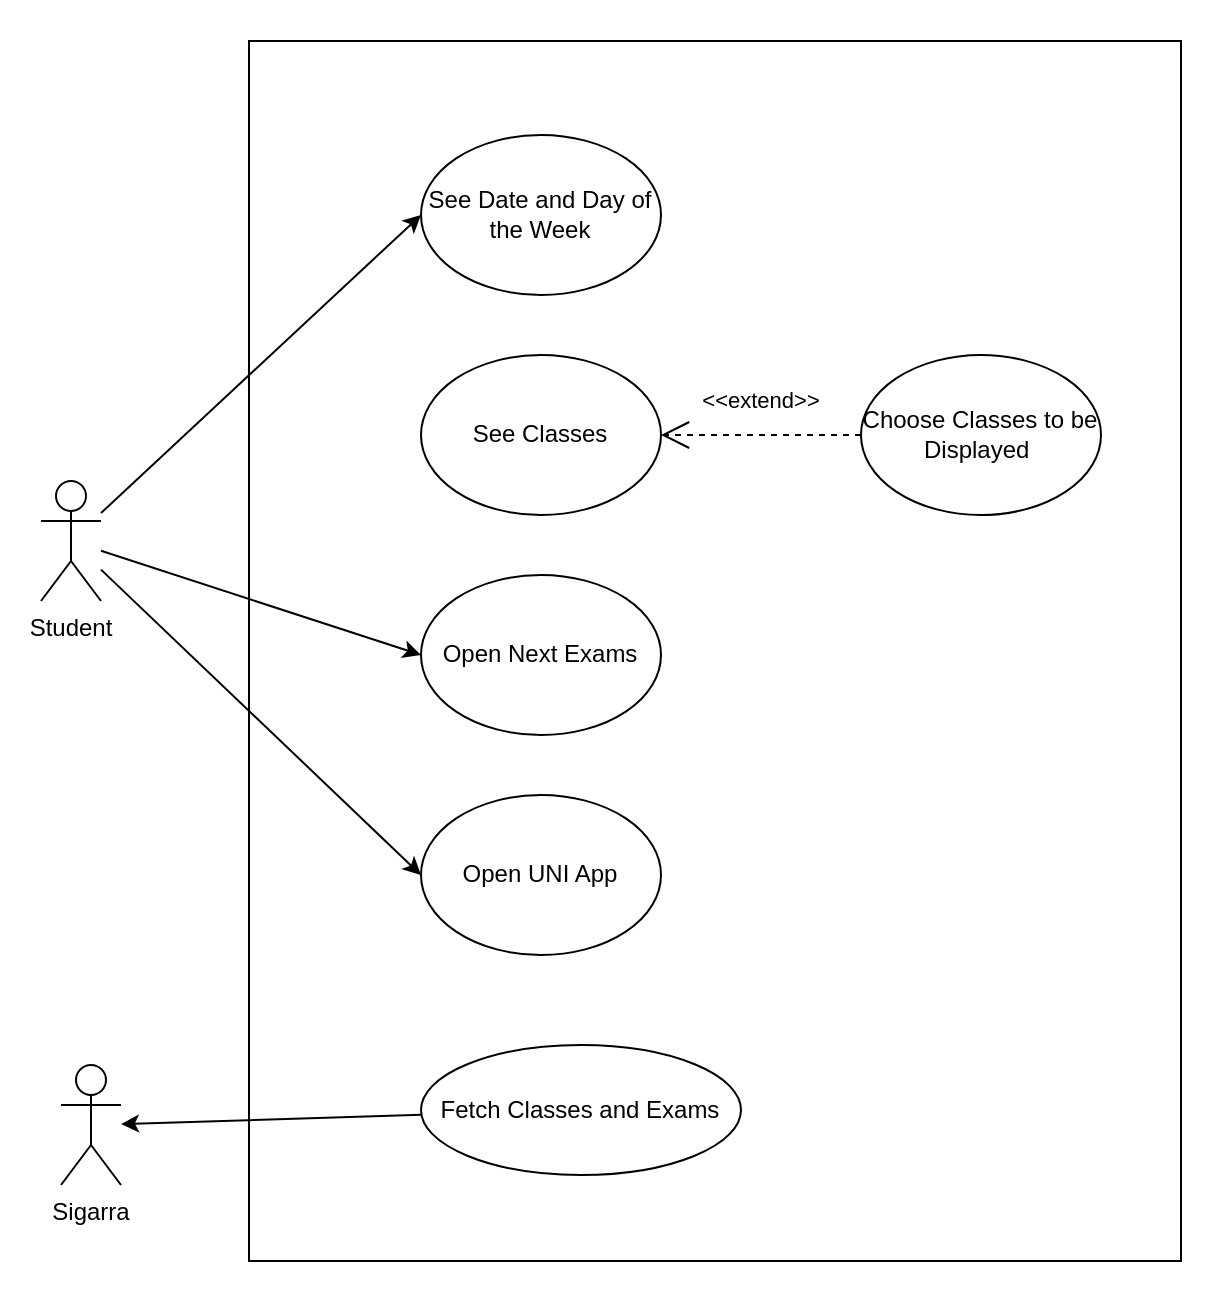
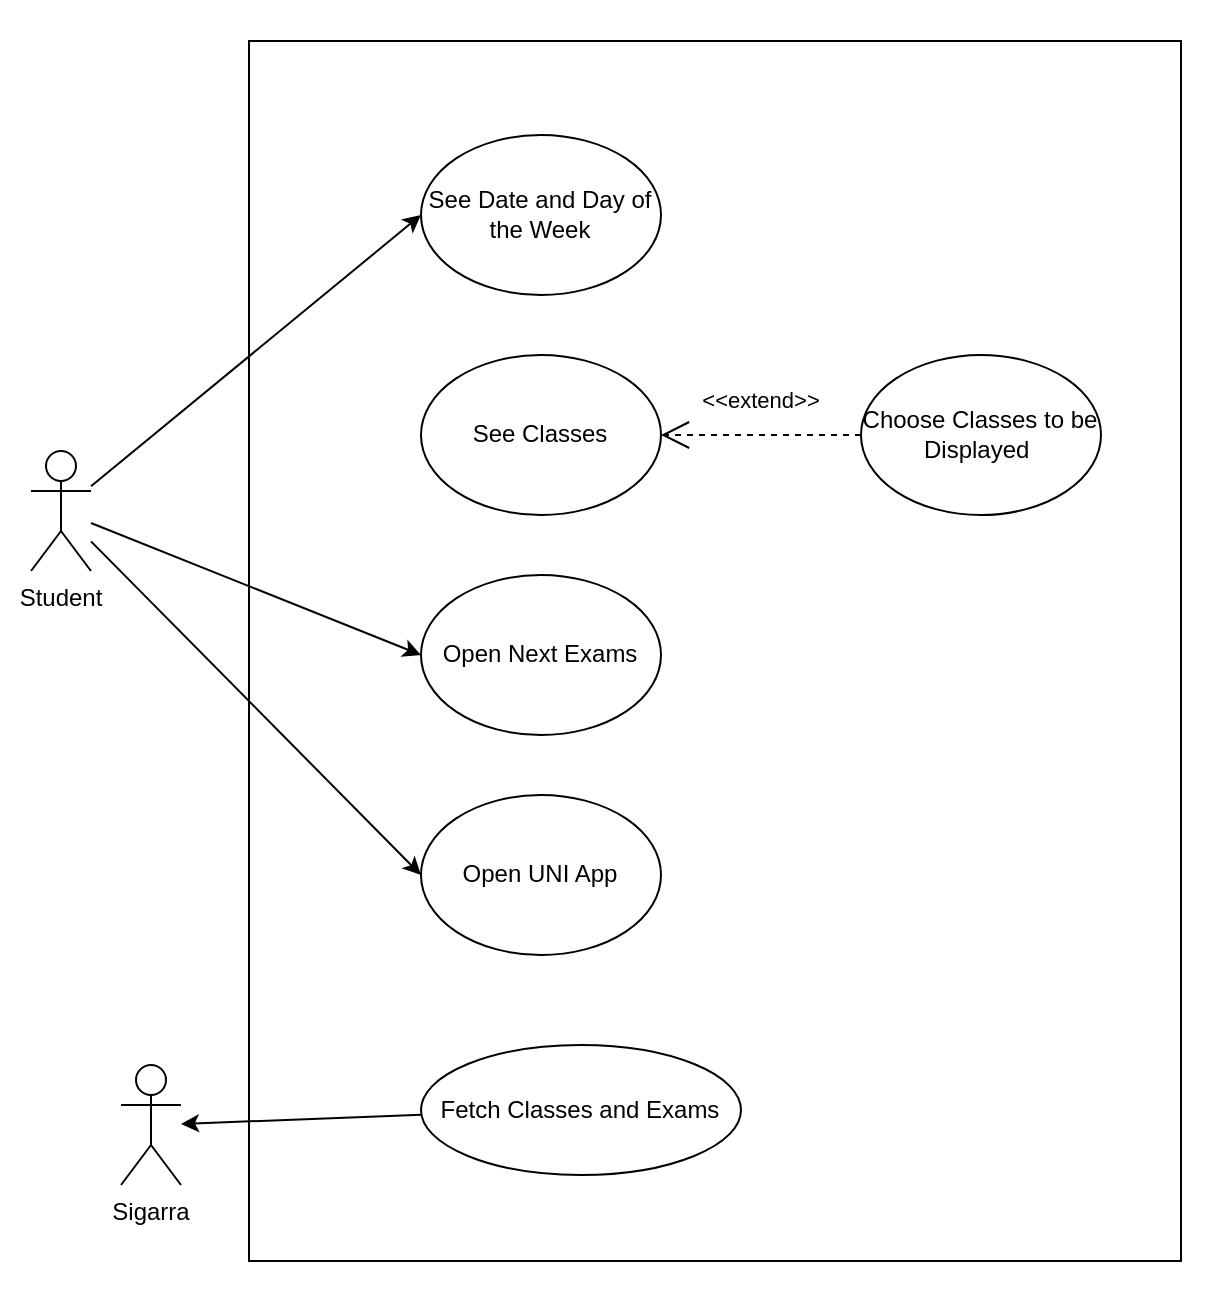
node "Student": moved (71, 541) -> (61, 511)
node "Sigarra": moved (91, 1125) -> (151, 1125)
